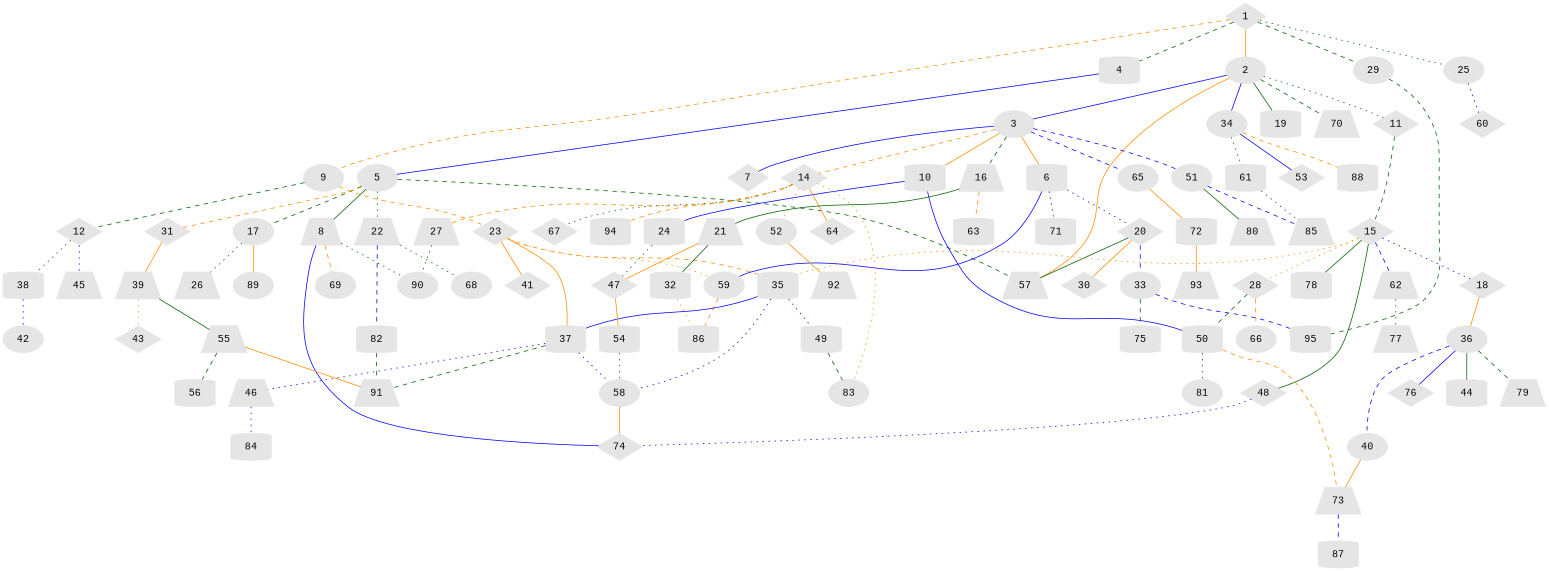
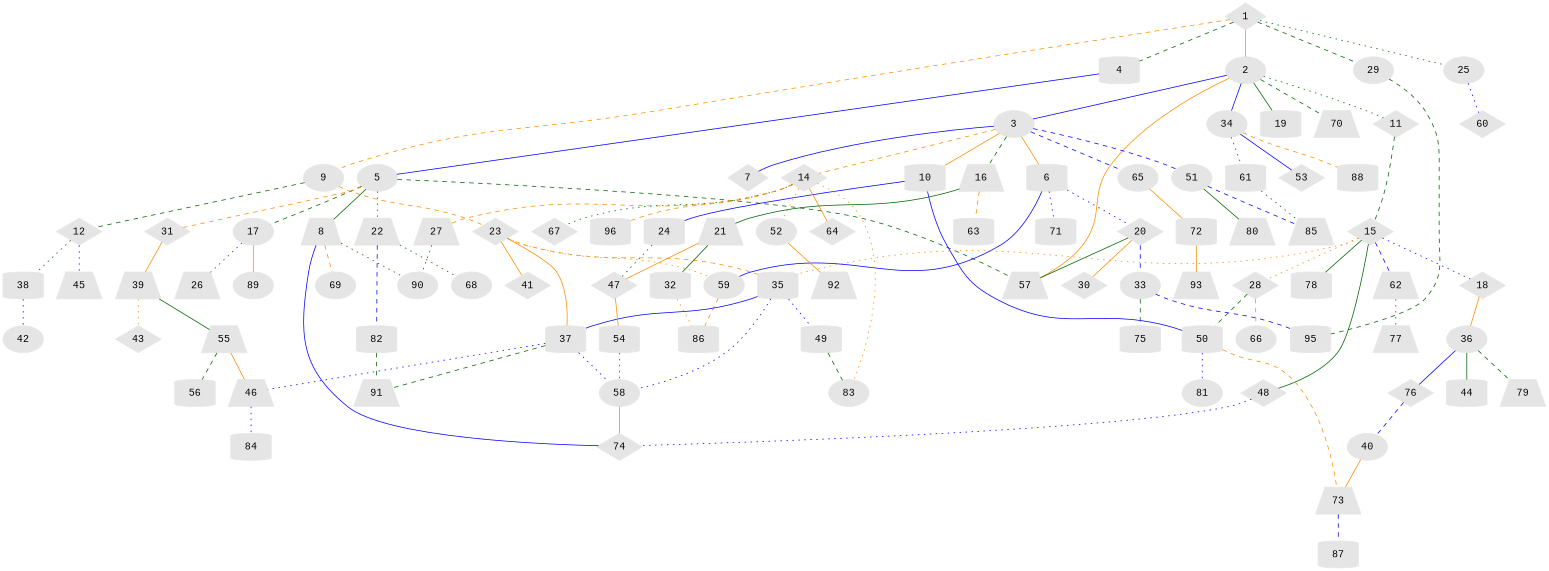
node "94": label "94" -> "96"
edge "55" -- "91": now "55" -- "46"
edge "36" -- "40": now "76" -- "40"
